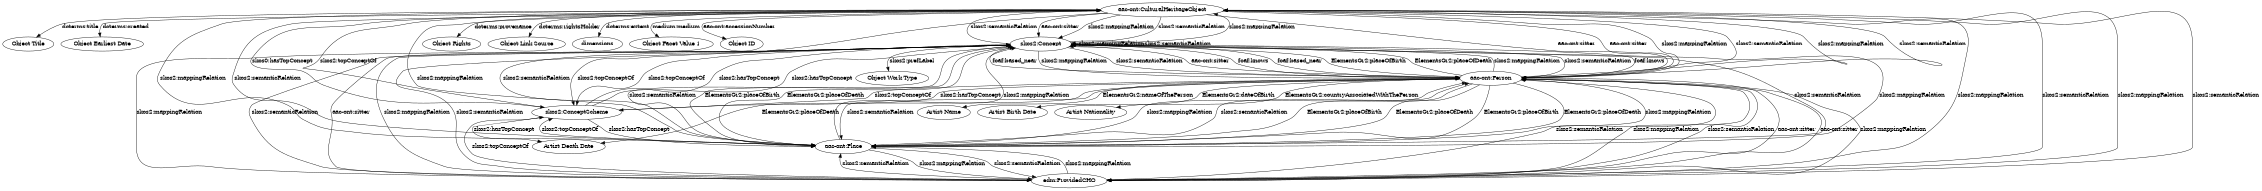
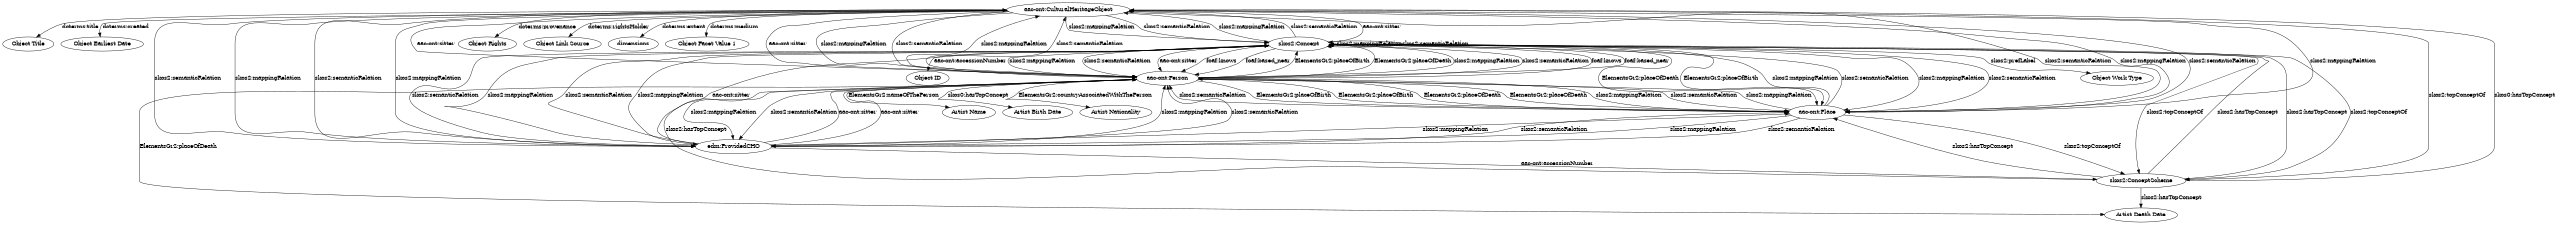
edge "aac-ont:CulturalHeritageObject" -> "Object ID": now "skos2:Concept" -> "Object ID"
edge "aac-ont:CulturalHeritageObject" -> "Object Facet Value 1": label "medium:medium" -> "dcterms:medium"
edge "aac-ont:Person" -> "skos2:ConceptScheme": removed, label "skos2:topConceptOf"
edge "aac-ont:Person" -> "Artist Birth Date": label "ElementsGr2:dateOfBirth" -> "skos0:hasTopConcept"
edge "edm:ProvidedCHO" -> "skos2:ConceptScheme": label "skos2:topConceptOf" -> "aac-ont:accessionNumber"
